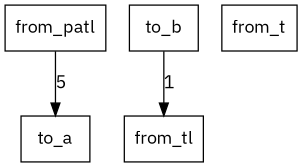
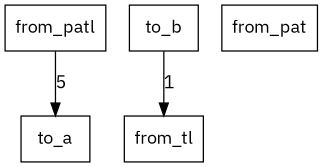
node "from_t": removed
node "from_pat": added
